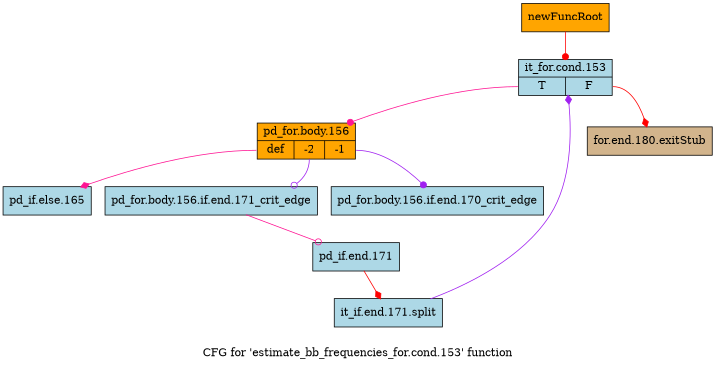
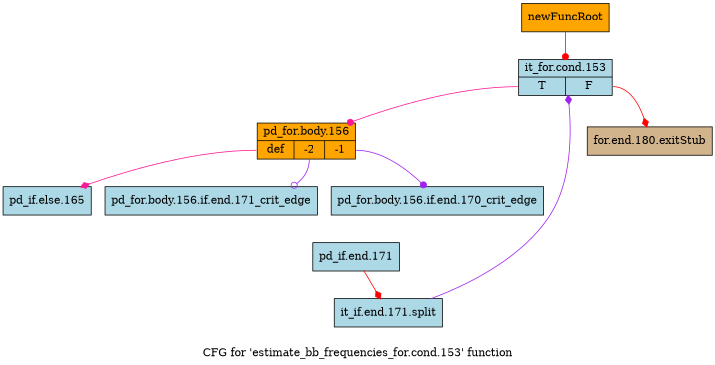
edge "pd_for.body.156.if.end.171_crit_edge" -> "pd_if.end.171": removed
